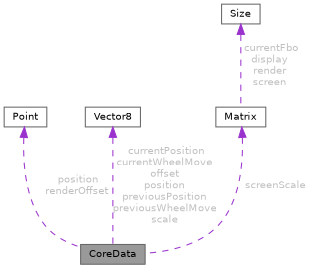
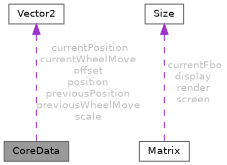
node "Point": removed
node "Vector8": label "Vector8" -> "Vector2"
edge "CoreData" -> "Matrix": removed, label "screenScale"
